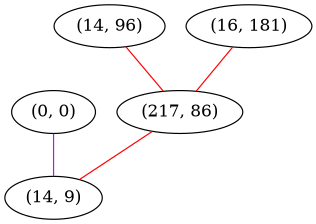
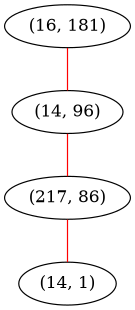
edge "(16, 181)" -- "(217, 86)": now "(16, 181)" -- "(14, 96)"
node "(0, 0)": removed
node "(14, 9)": label "(14, 9)" -> "(14, 1)"
